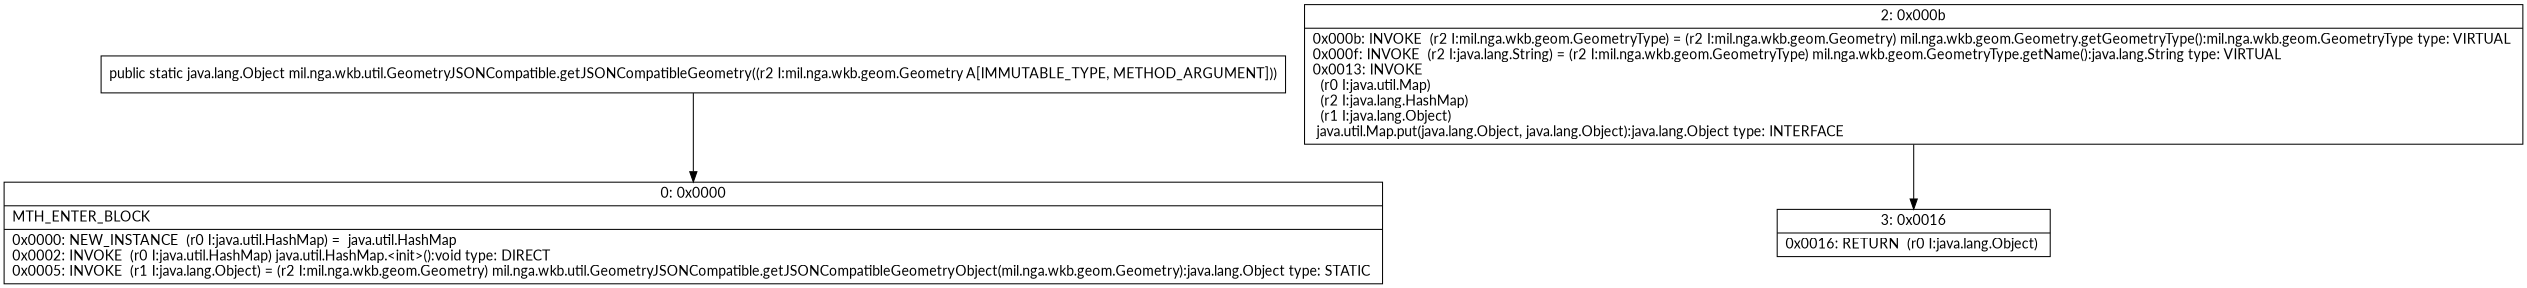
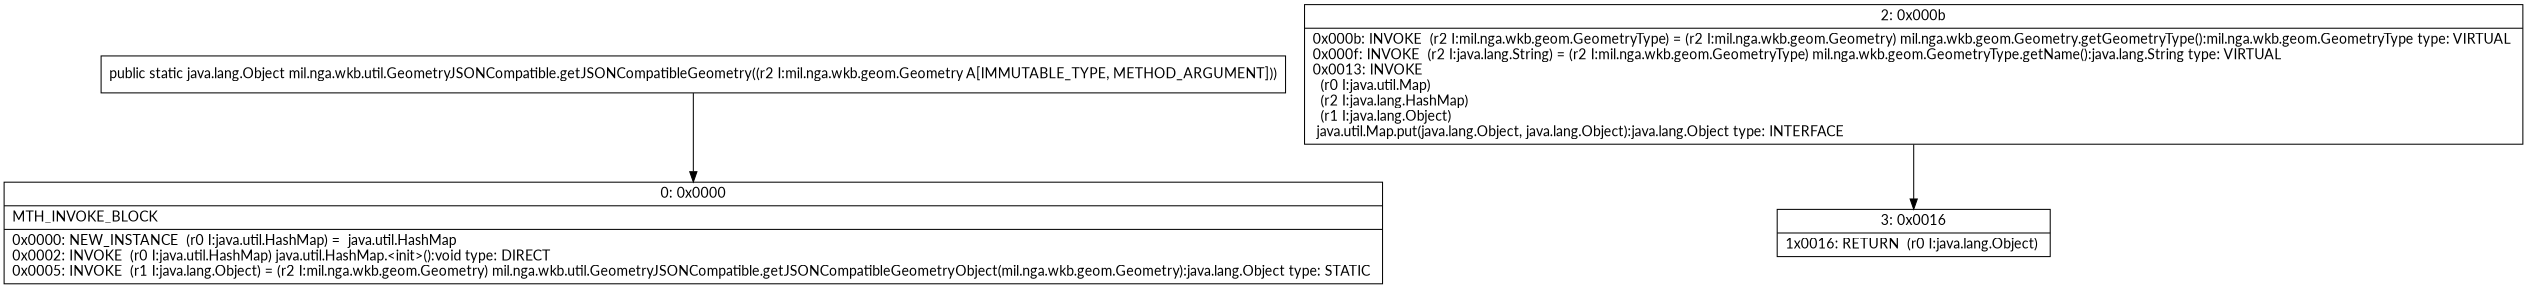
node "0: 0x0000": text "MTH_ENTER_BLOCK" -> "MTH_INVOKE_BLOCK"
node "3: 0x0016": text "0x0016: RETURN  (r0 I:java.lang.Object)" -> "1x0016: RETURN  (r0 I:java.lang.Object)"
